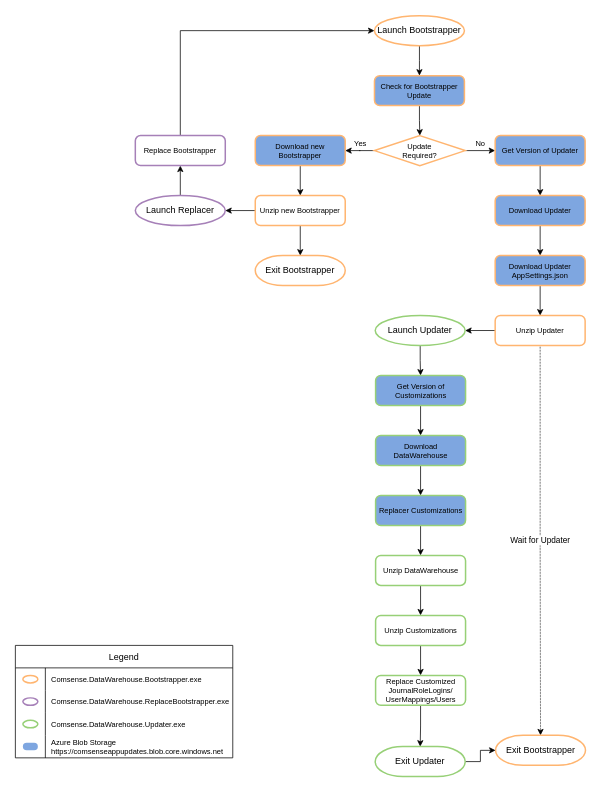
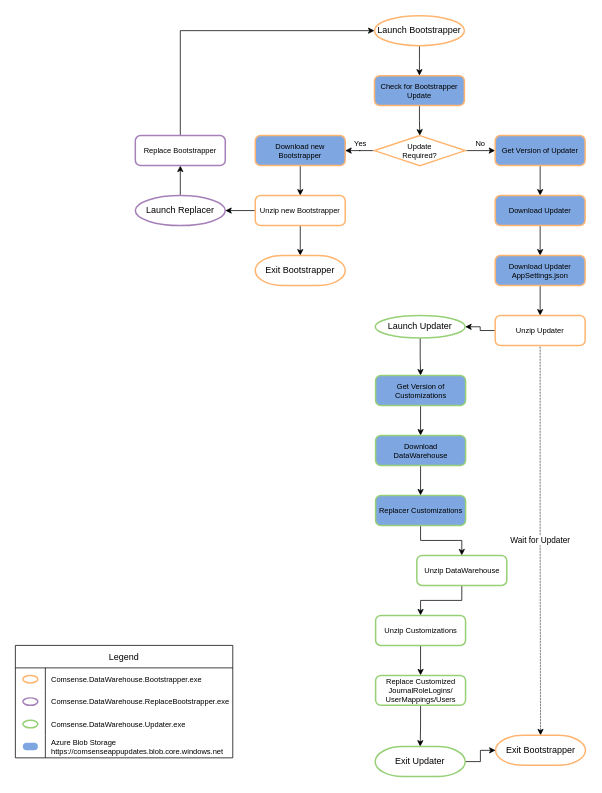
node "Launch Updater": size 90x30 -> 90x23
node "Unzip DataWarehouse": moved (421, 570) -> (462, 570)
